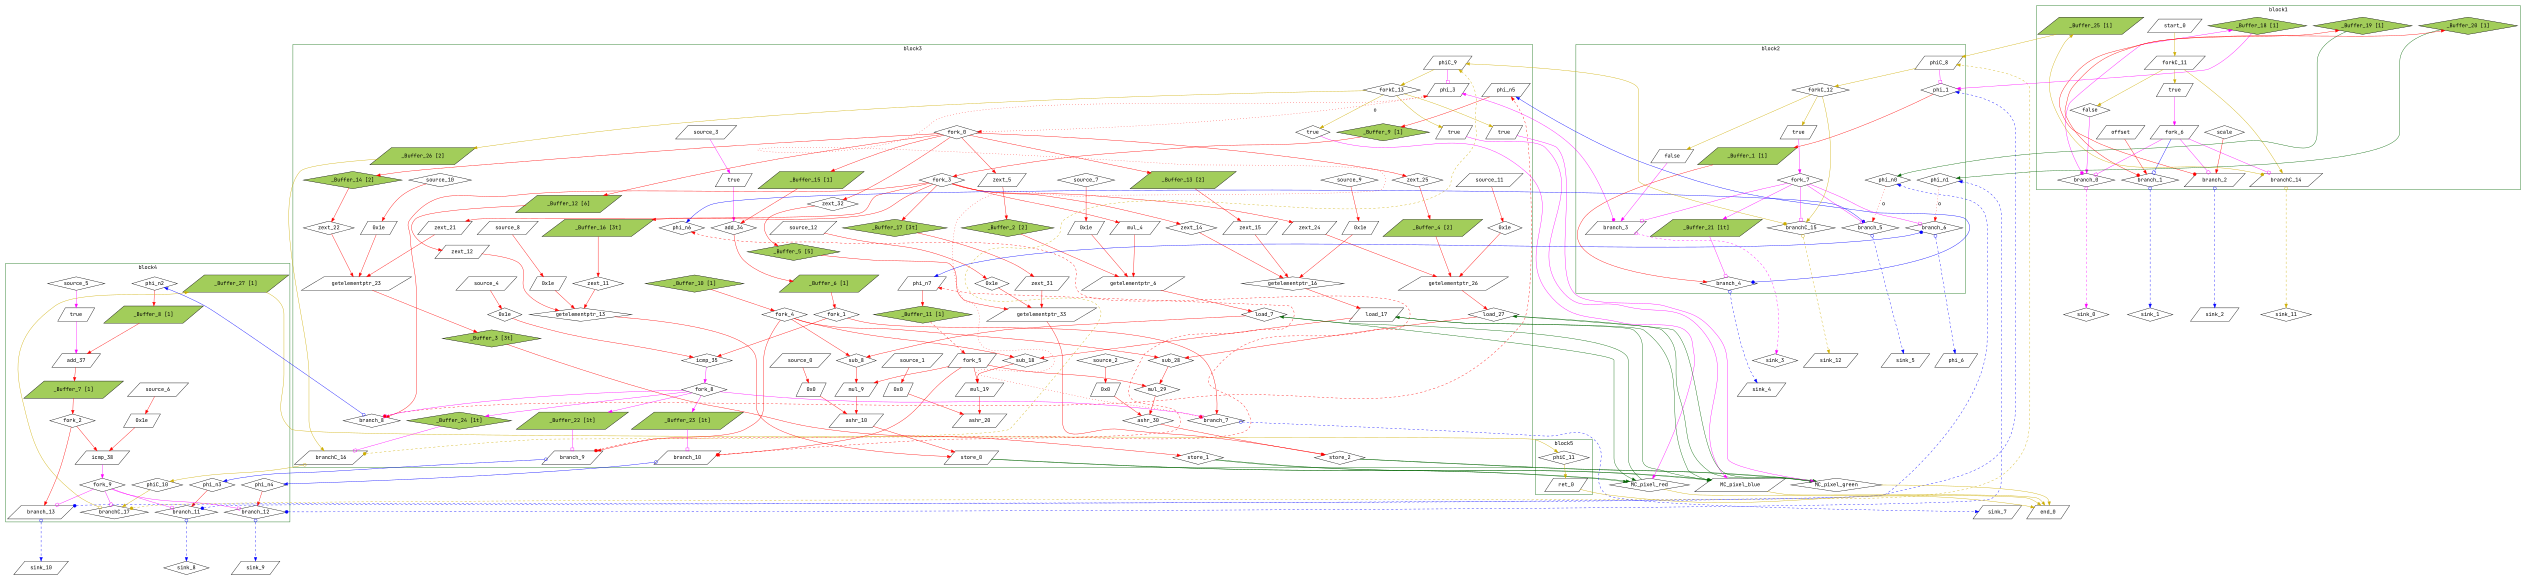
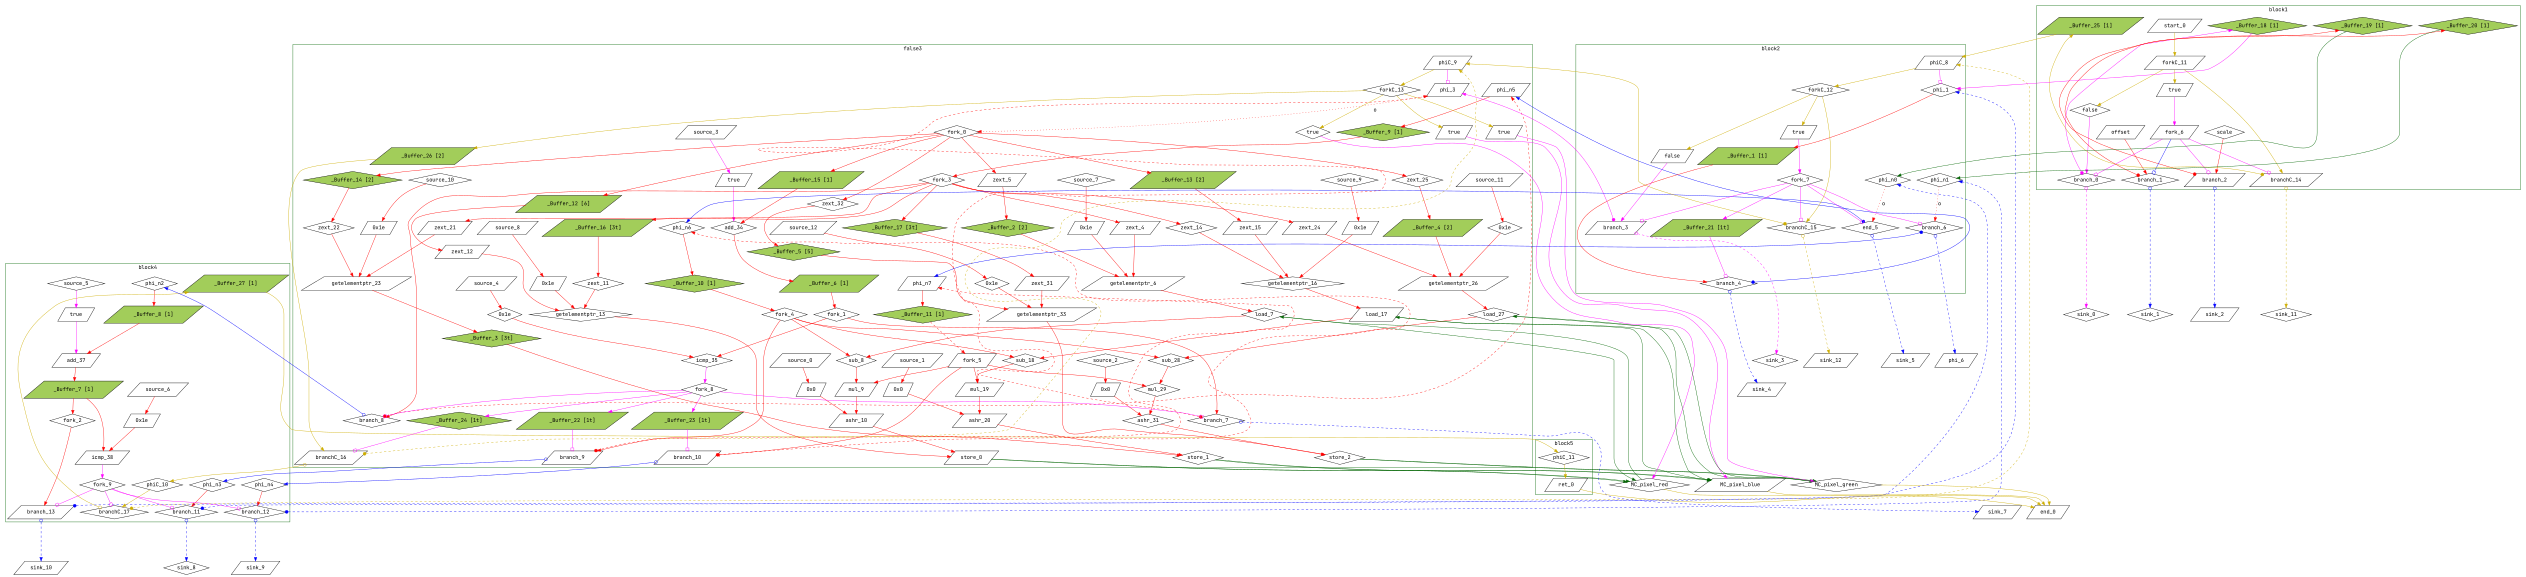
cluster "block3": label "block3" -> "false3"
edge "phi_3" -- "branch_7": style dotted -> dashed
node "mul_4": label "mul_4" -> "zext_4"
node "branch_5": label "branch_5" -> "end_5"
edge "phi_n6" -> "_Buffer_10 [1]": added
node "ashr_30": label "ashr_30" -> "ashr_31"
edge "fork_2" -> "icmp_38": now "_Buffer_7 [1]" -> "icmp_38"
edge "ashr_20" -> "store_1": added
